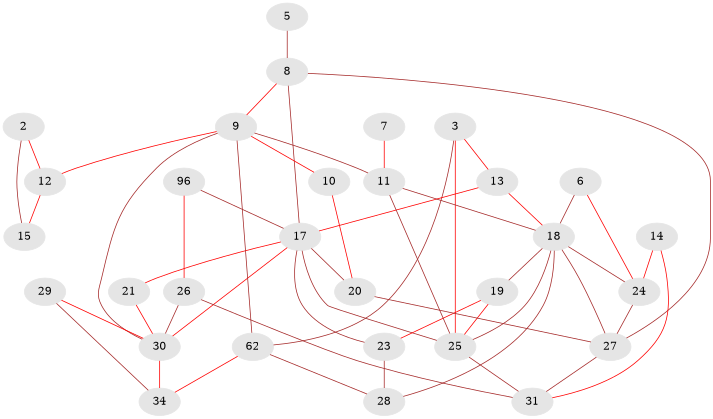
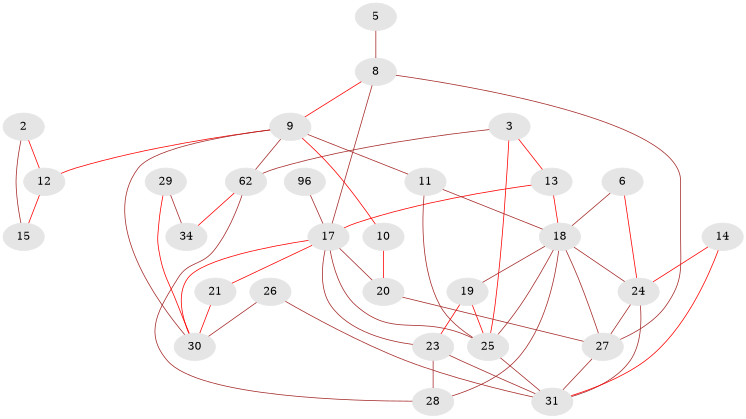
node "7": removed
edge "96" -- "26": removed
edge "24" -- "31": added
edge "30" -- "34": removed
edge "23" -- "31": added
